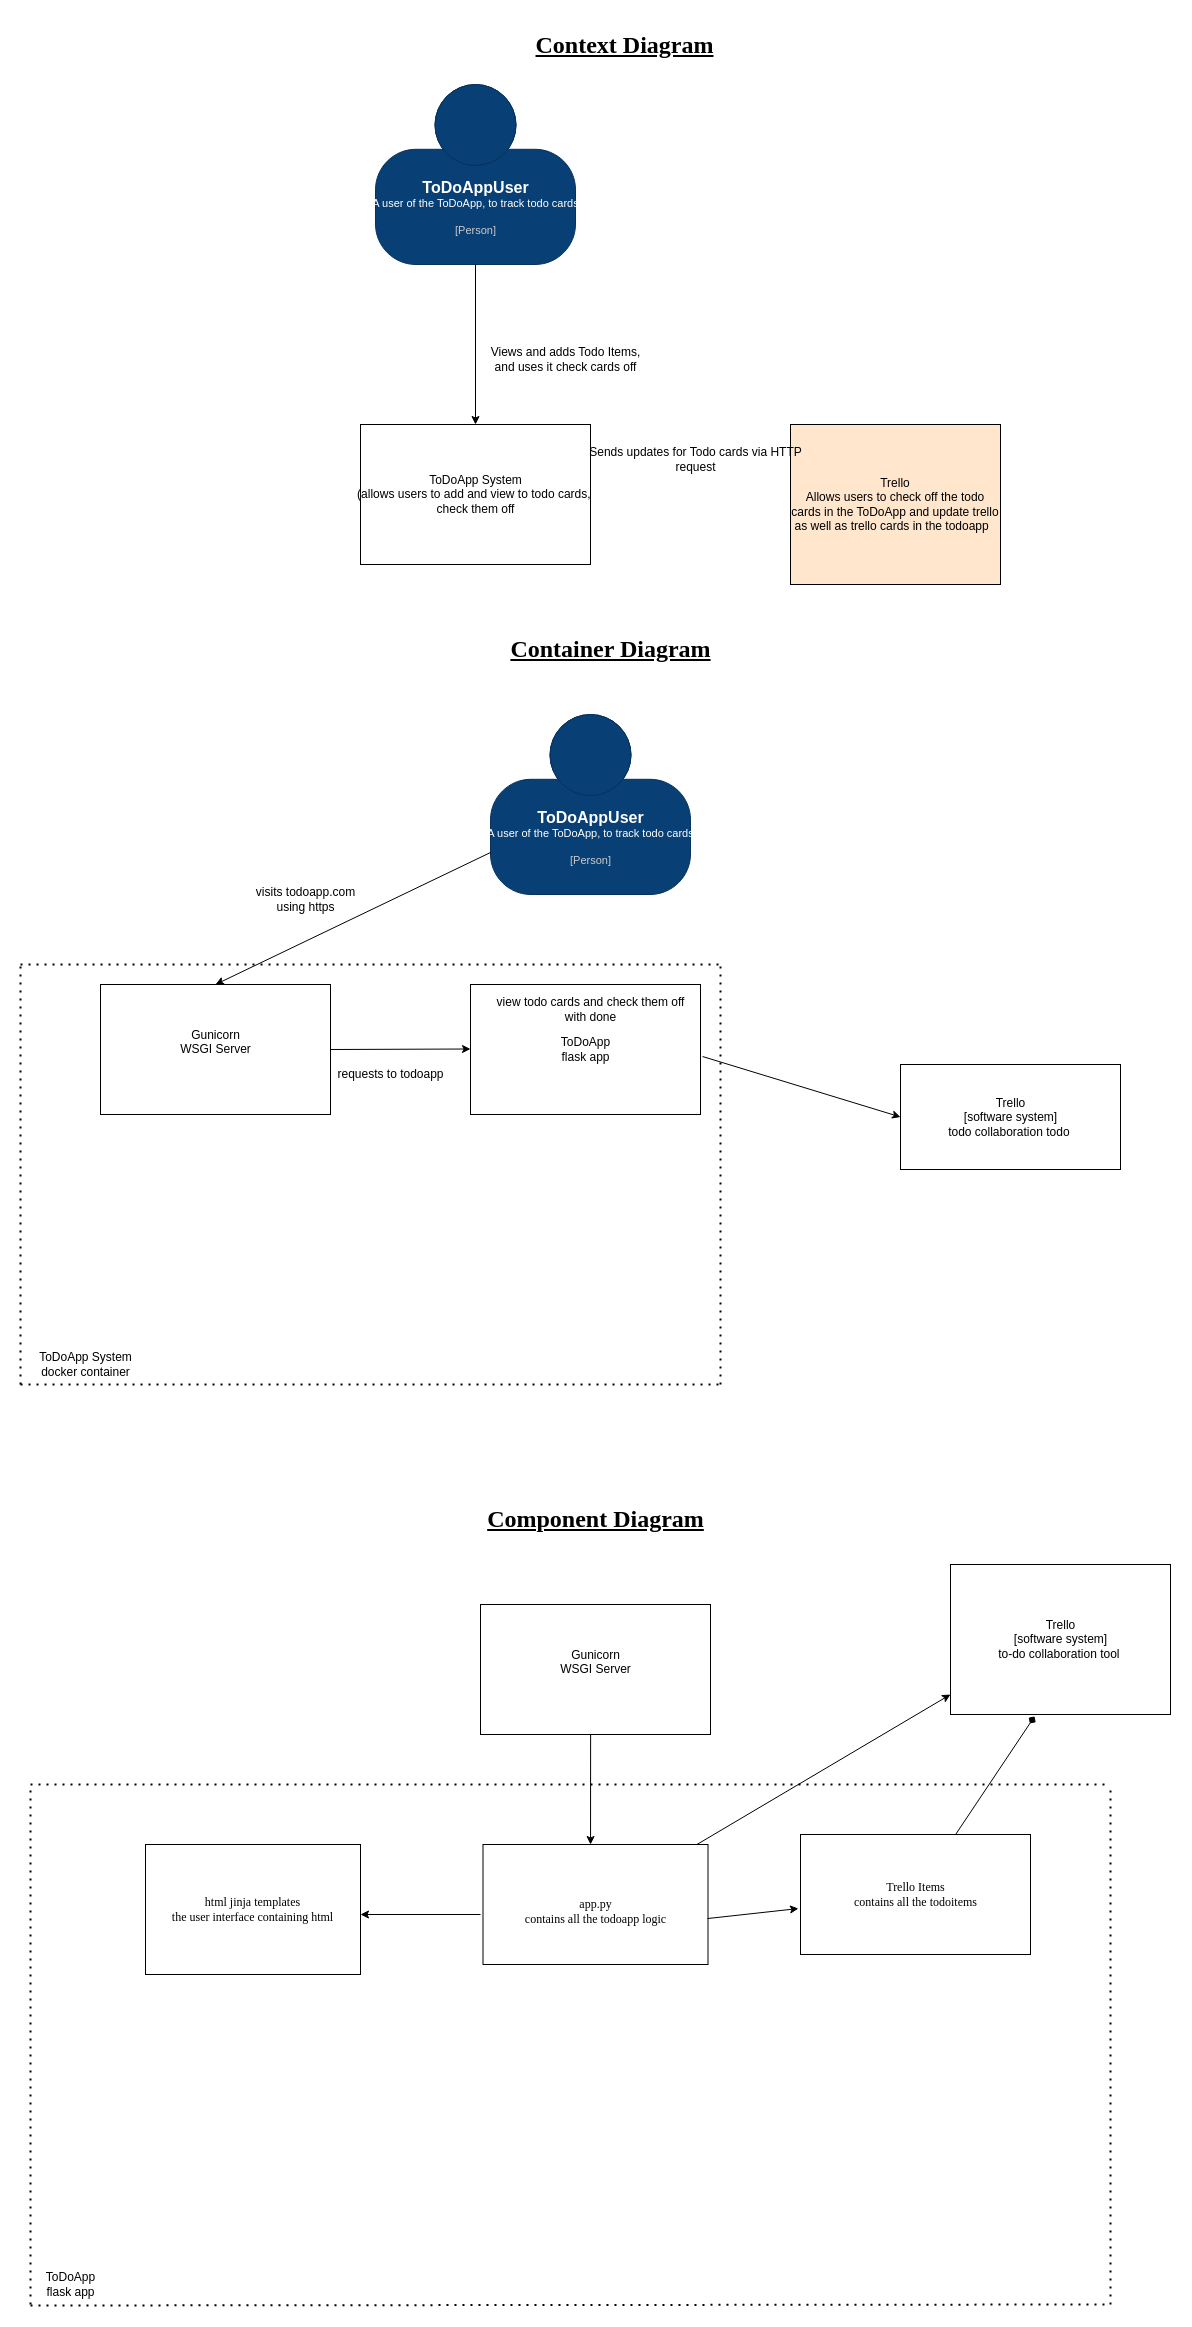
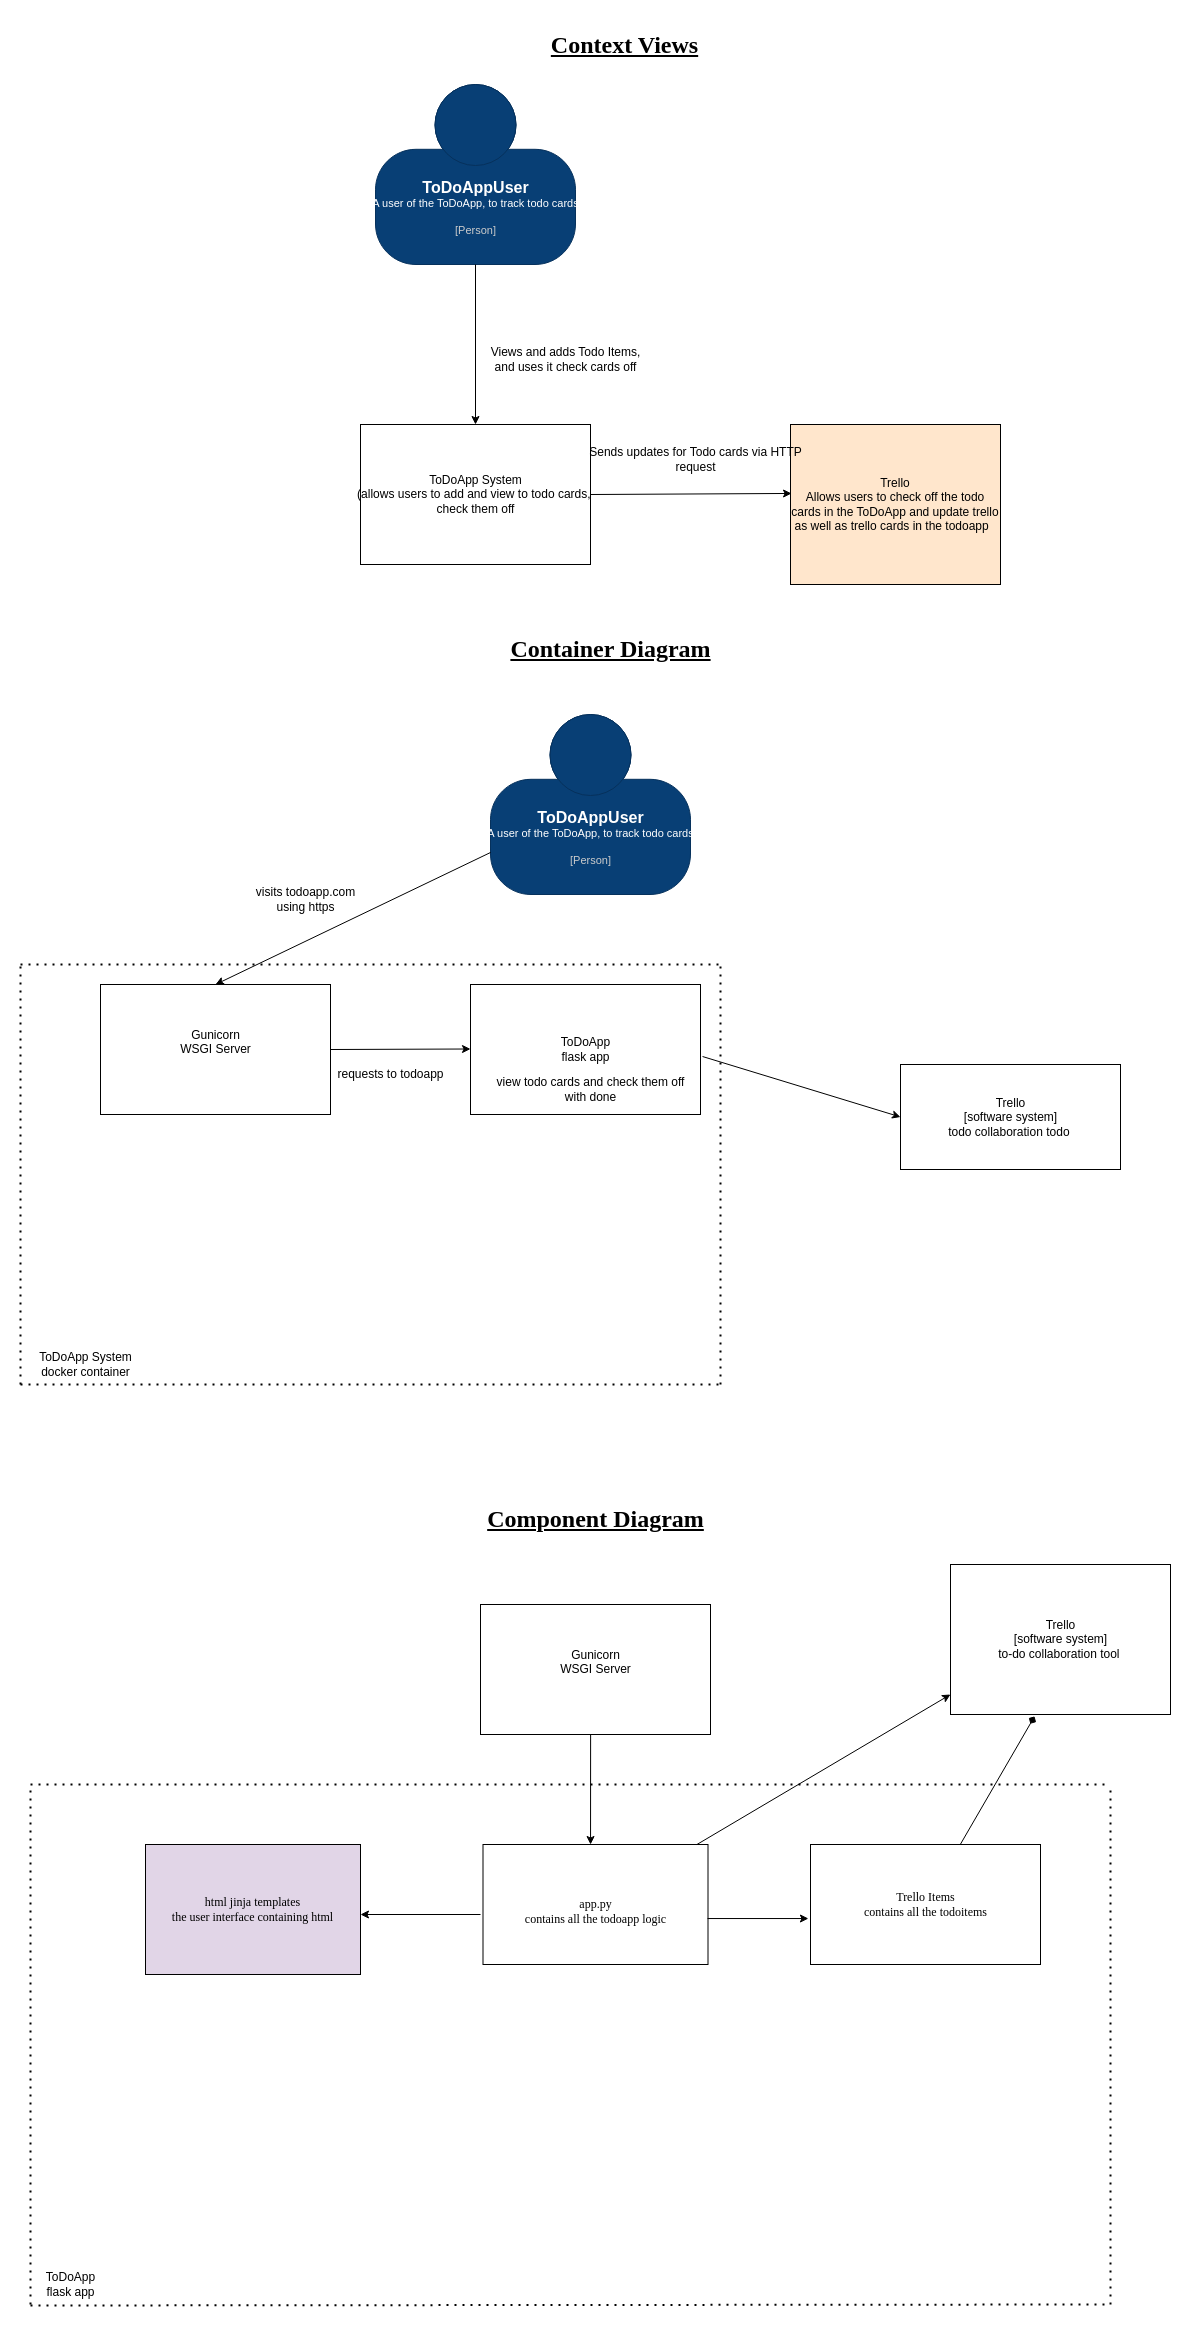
node "Context Diagram": label "Context Diagram" -> "Context Views"
edge "ToDoApp System (allows users to add and view to todo cards, check them off" -> "Trello Allows users to check off the todo cards in the ToDoApp and update trello as well as trello cards in the todoapp": added
node "view todo cards and check them off with done": moved (591, 1010) -> (591, 1090)
node "Trello Items contains all the todoitems": moved (916, 1895) -> (926, 1905)
node "html jinja templates the user interface containing html": fillcolor #ffffff -> #e1d5e7
